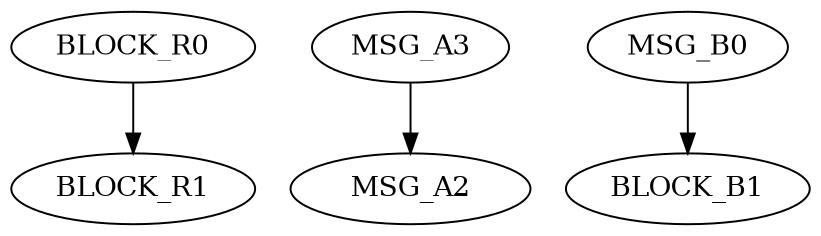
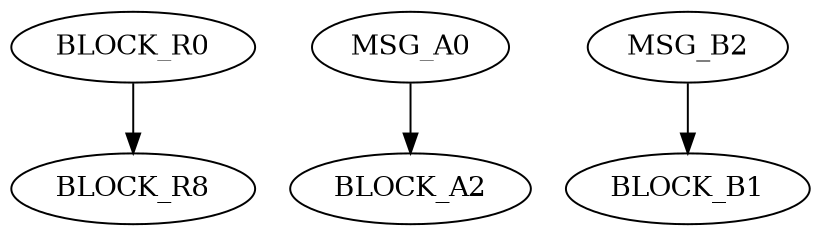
node "MSG_A3": label "MSG_A3" -> "MSG_A0"
node "MSG_B0": label "MSG_B0" -> "MSG_B2"
node "BLOCK_R1": label "BLOCK_R1" -> "BLOCK_R8"
node "MSG_A2": label "MSG_A2" -> "BLOCK_A2"
